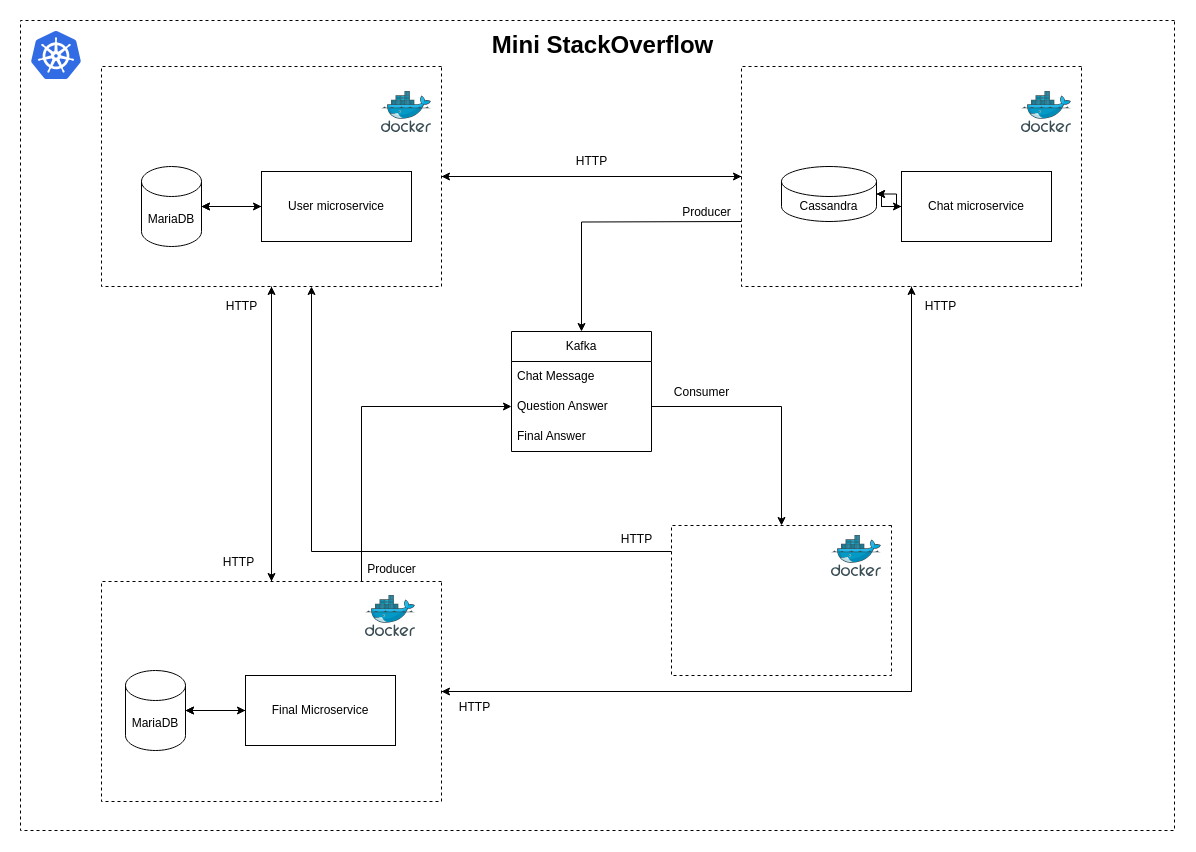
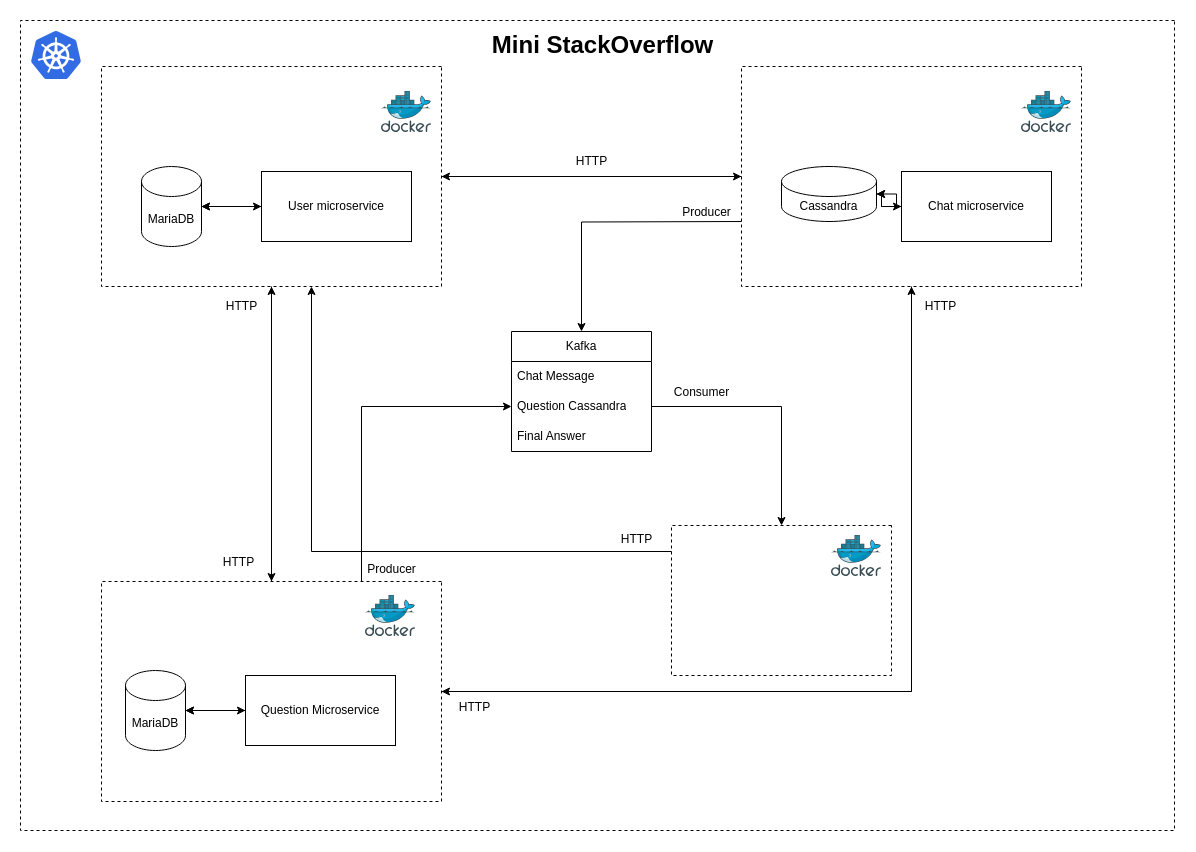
node "Question Answer": label "Question Answer" -> "Question Cassandra"
node "Final Microservice": label "Final Microservice" -> "Question Microservice"
